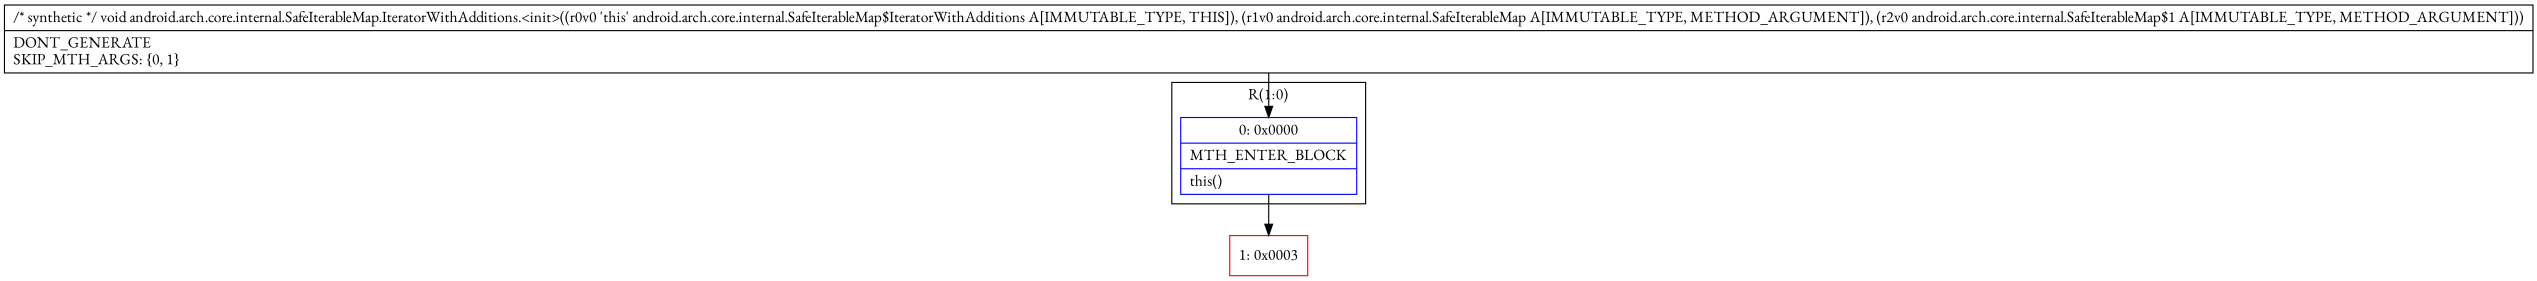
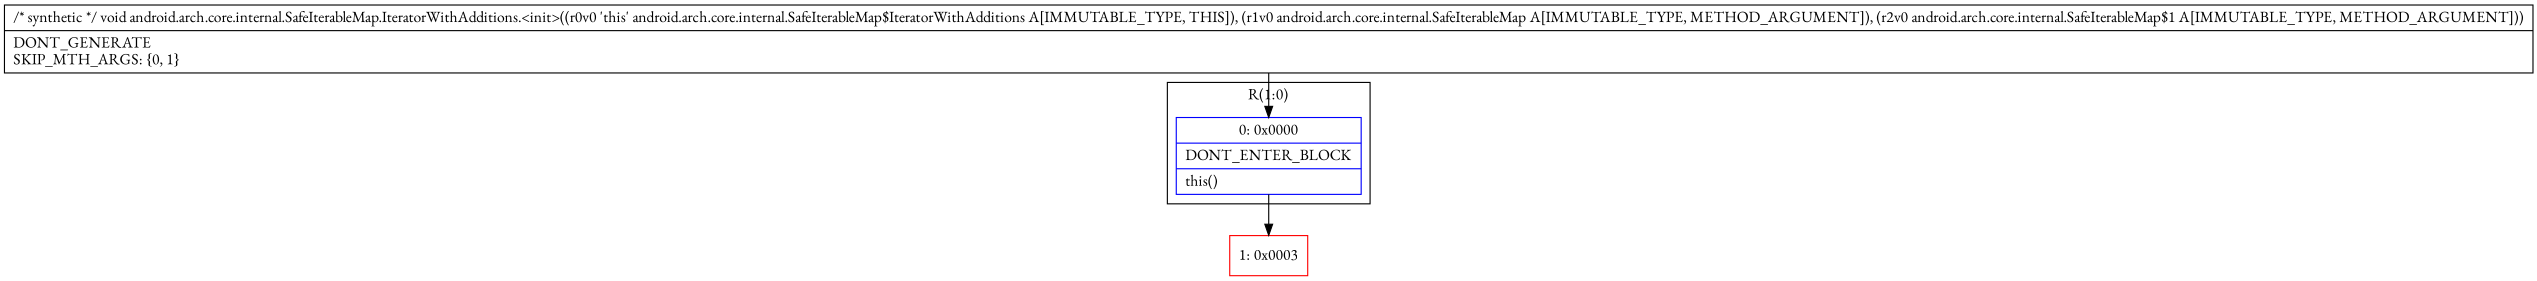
node "0: 0x0000": text "MTH_ENTER_BLOCK" -> "DONT_ENTER_BLOCK"
